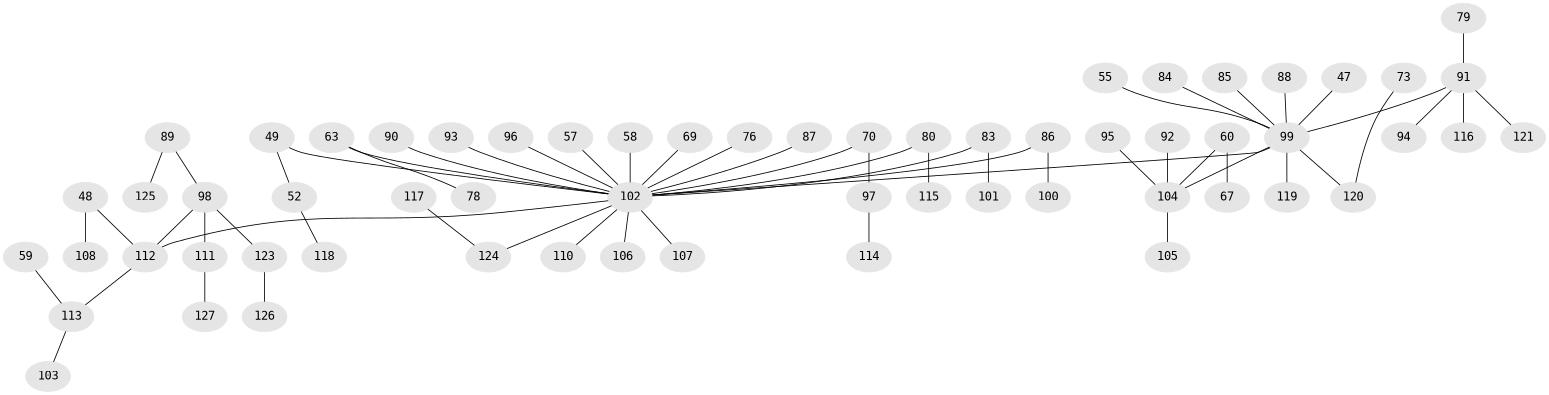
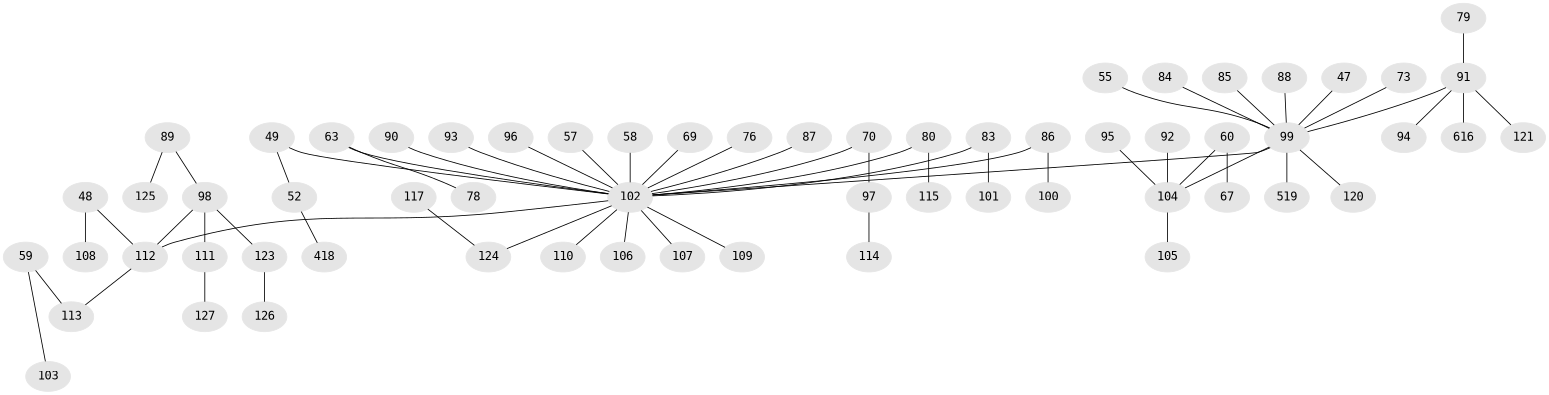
edge "73" -- "120": now "73" -- "99"
node "116": label "116" -> "616"
node "119": label "119" -> "519"
node "118": label "118" -> "418"
node "109": added
edge "113" -- "103": now "59" -- "103"
